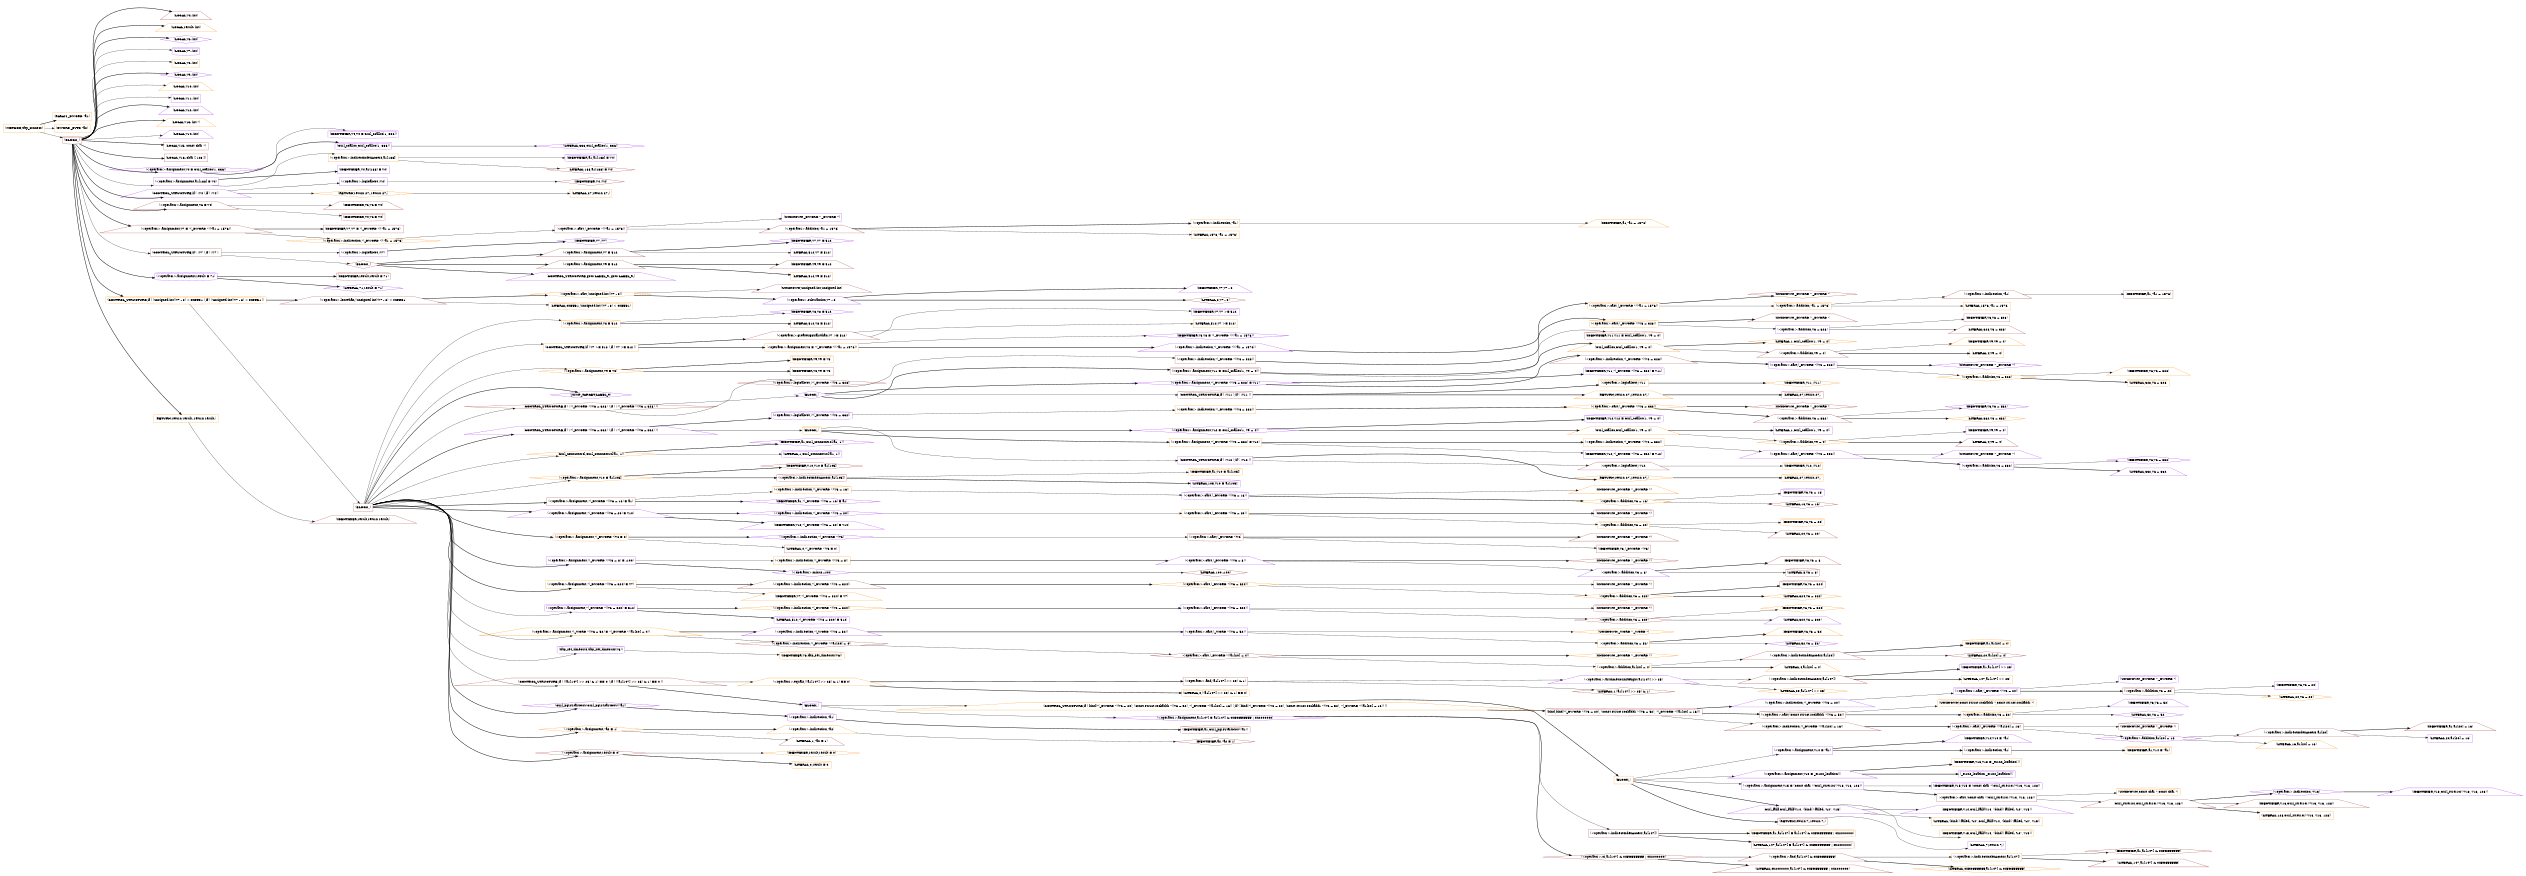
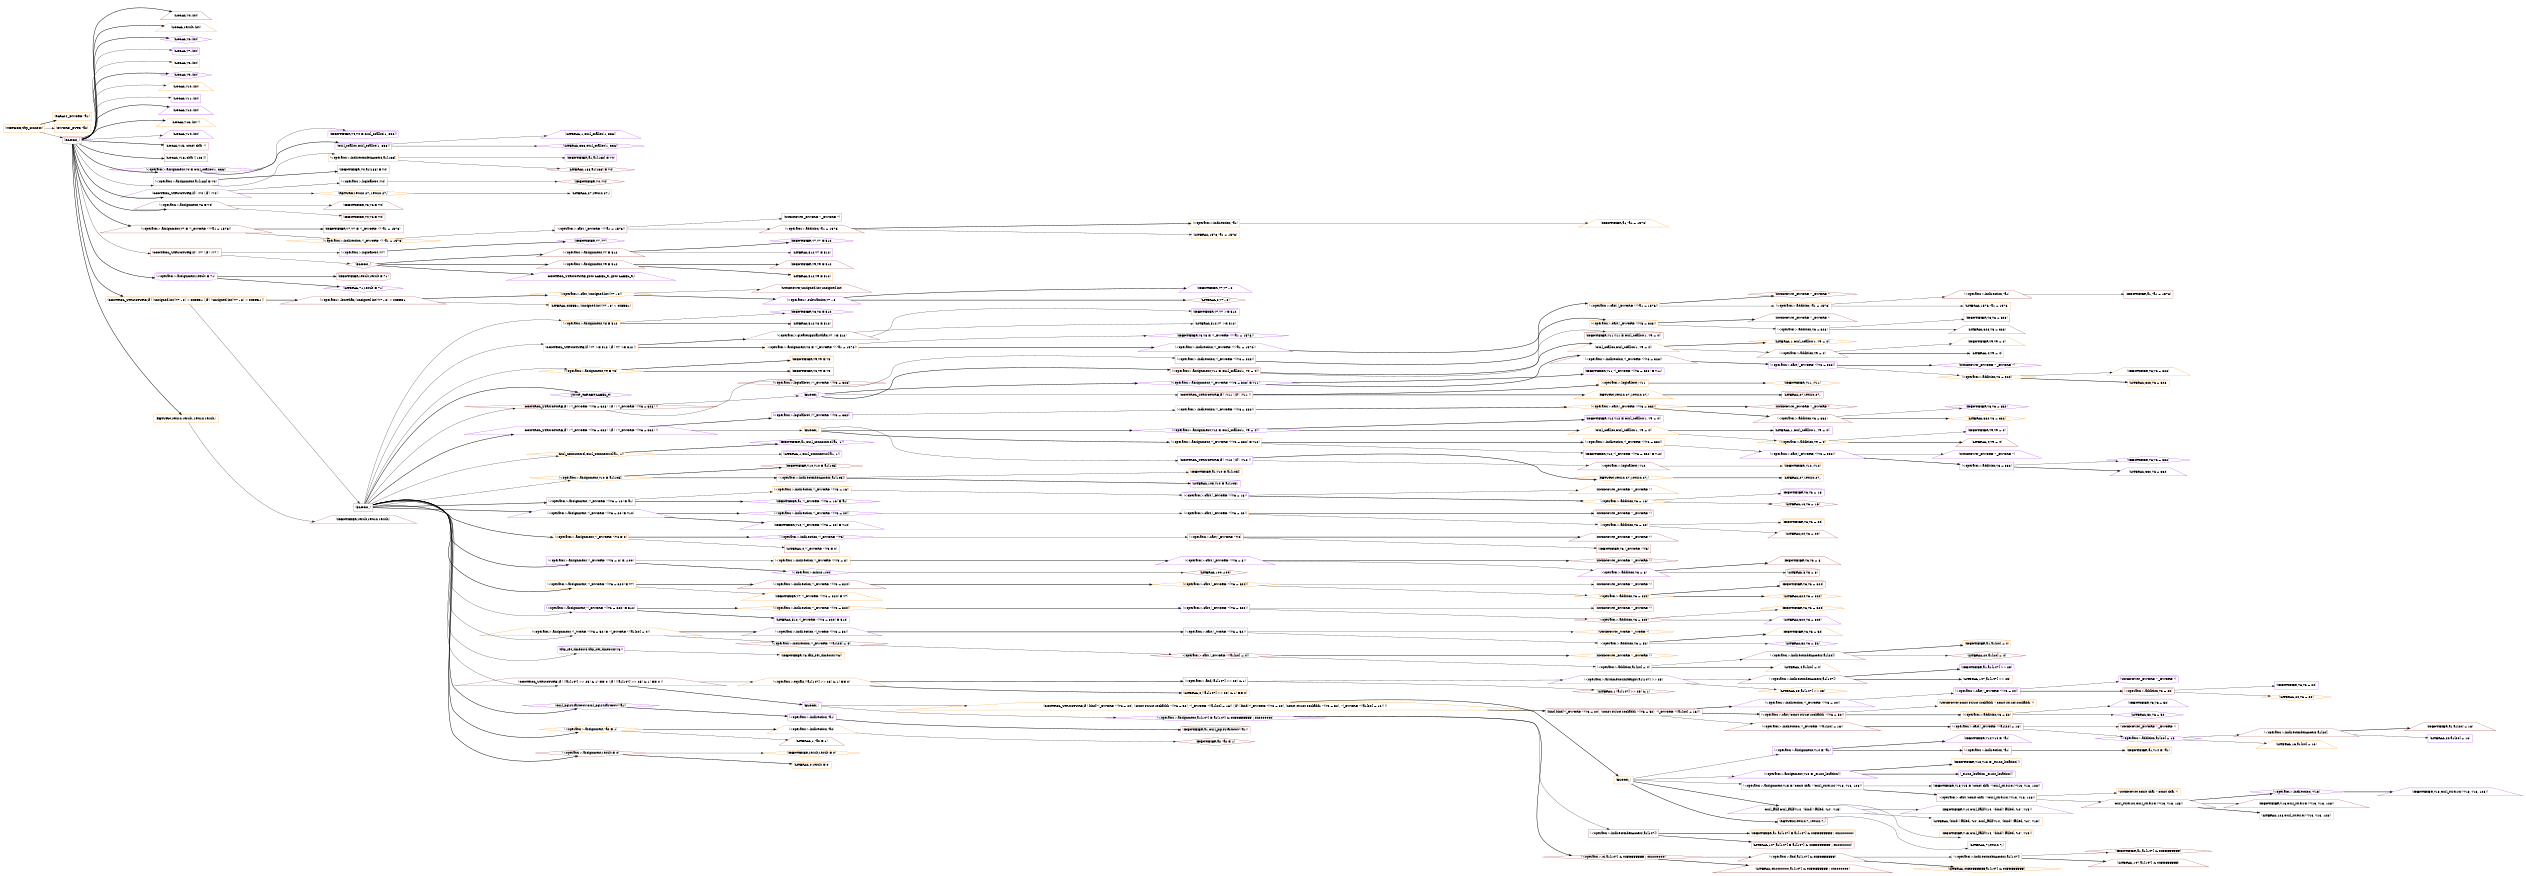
node "(LITERAL,1,Curl_ccalloc(1, 336))": added
